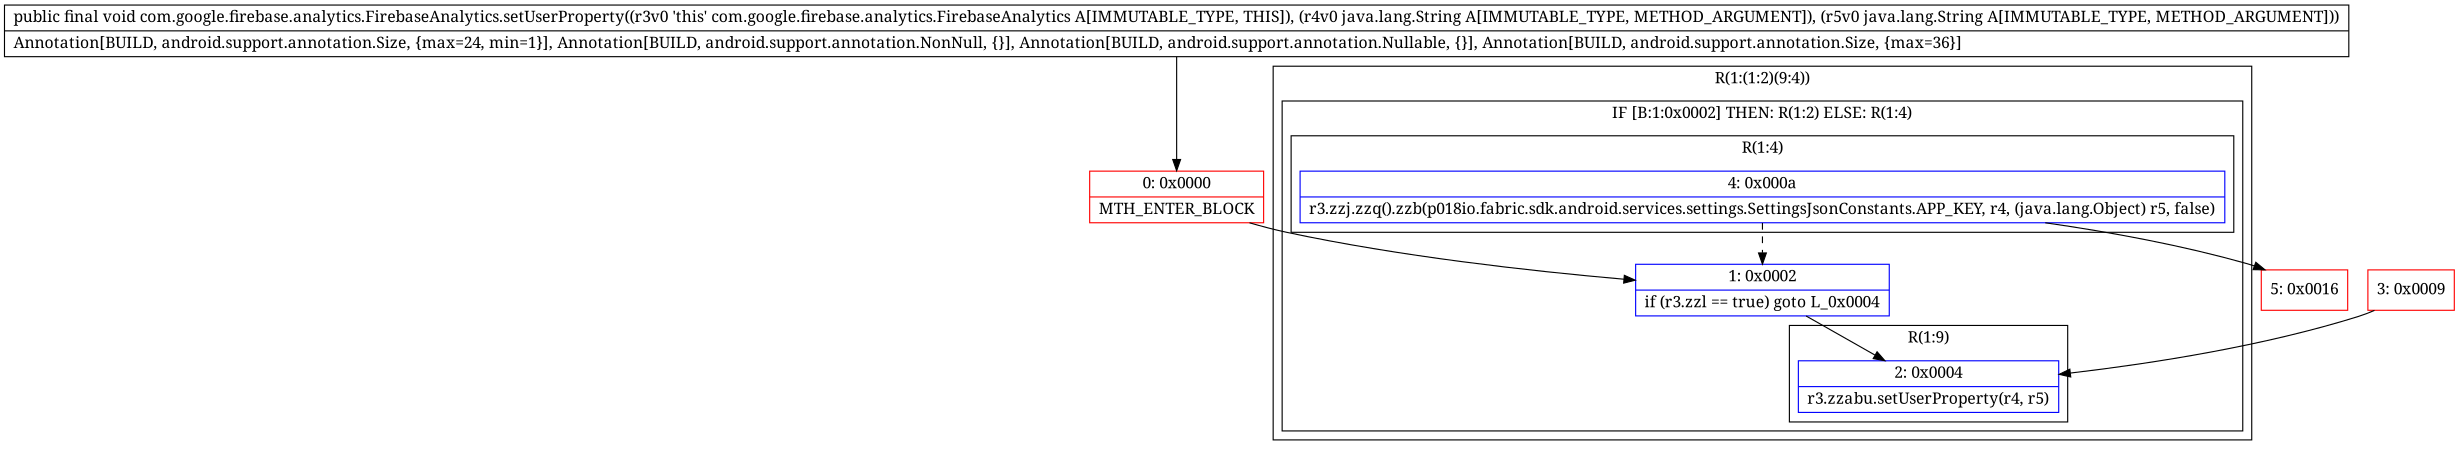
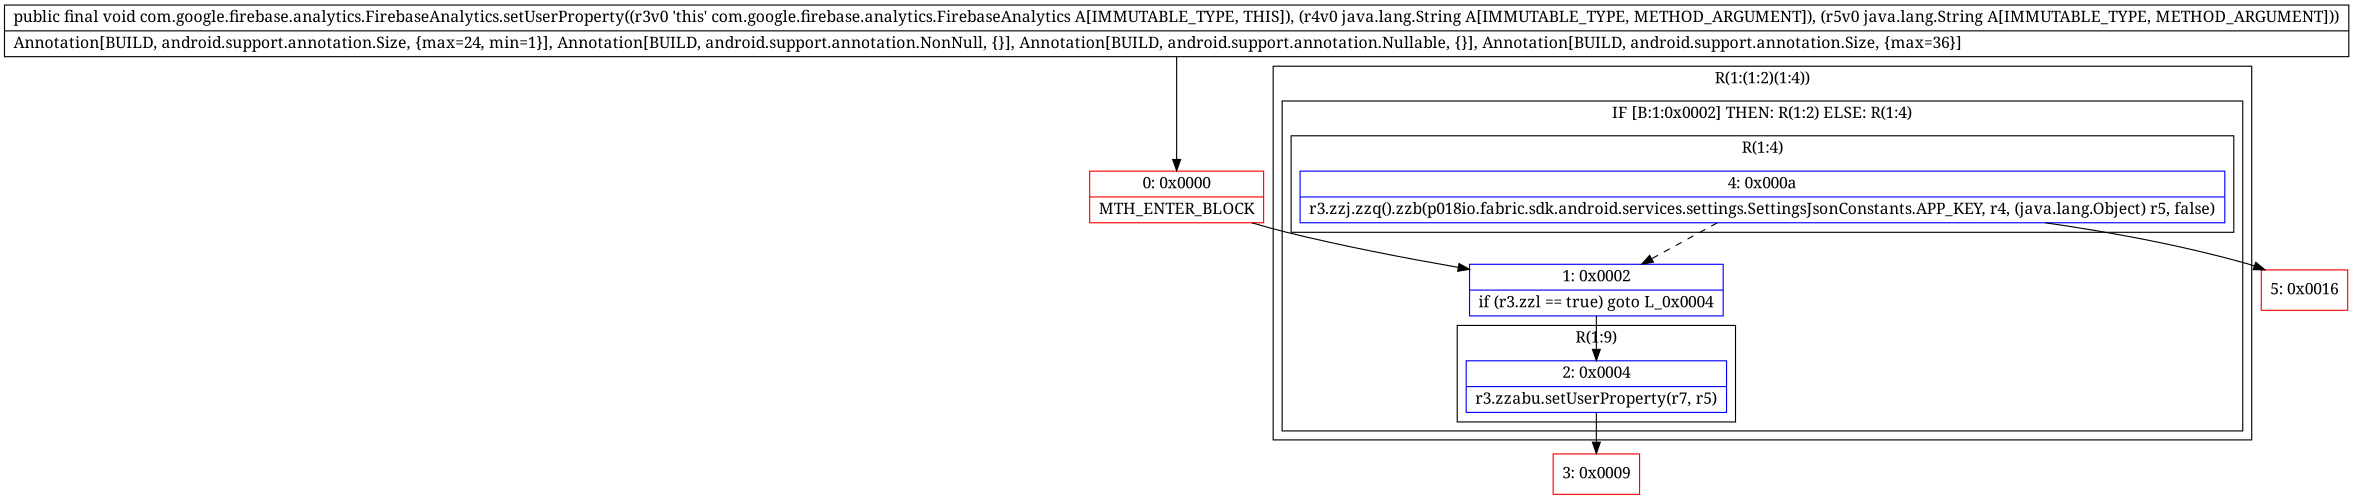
cluster "R(1:(1:2)(9:4))": label "R(1:(1:2)(9:4))" -> "R(1:(1:2)(1:4))"
edge "3: 0x0009" -> "2: 0x0004": reversed
node "2: 0x0004": text "r3.zzabu.setUserProperty(r4, r5)" -> "r3.zzabu.setUserProperty(r7, r5)"
